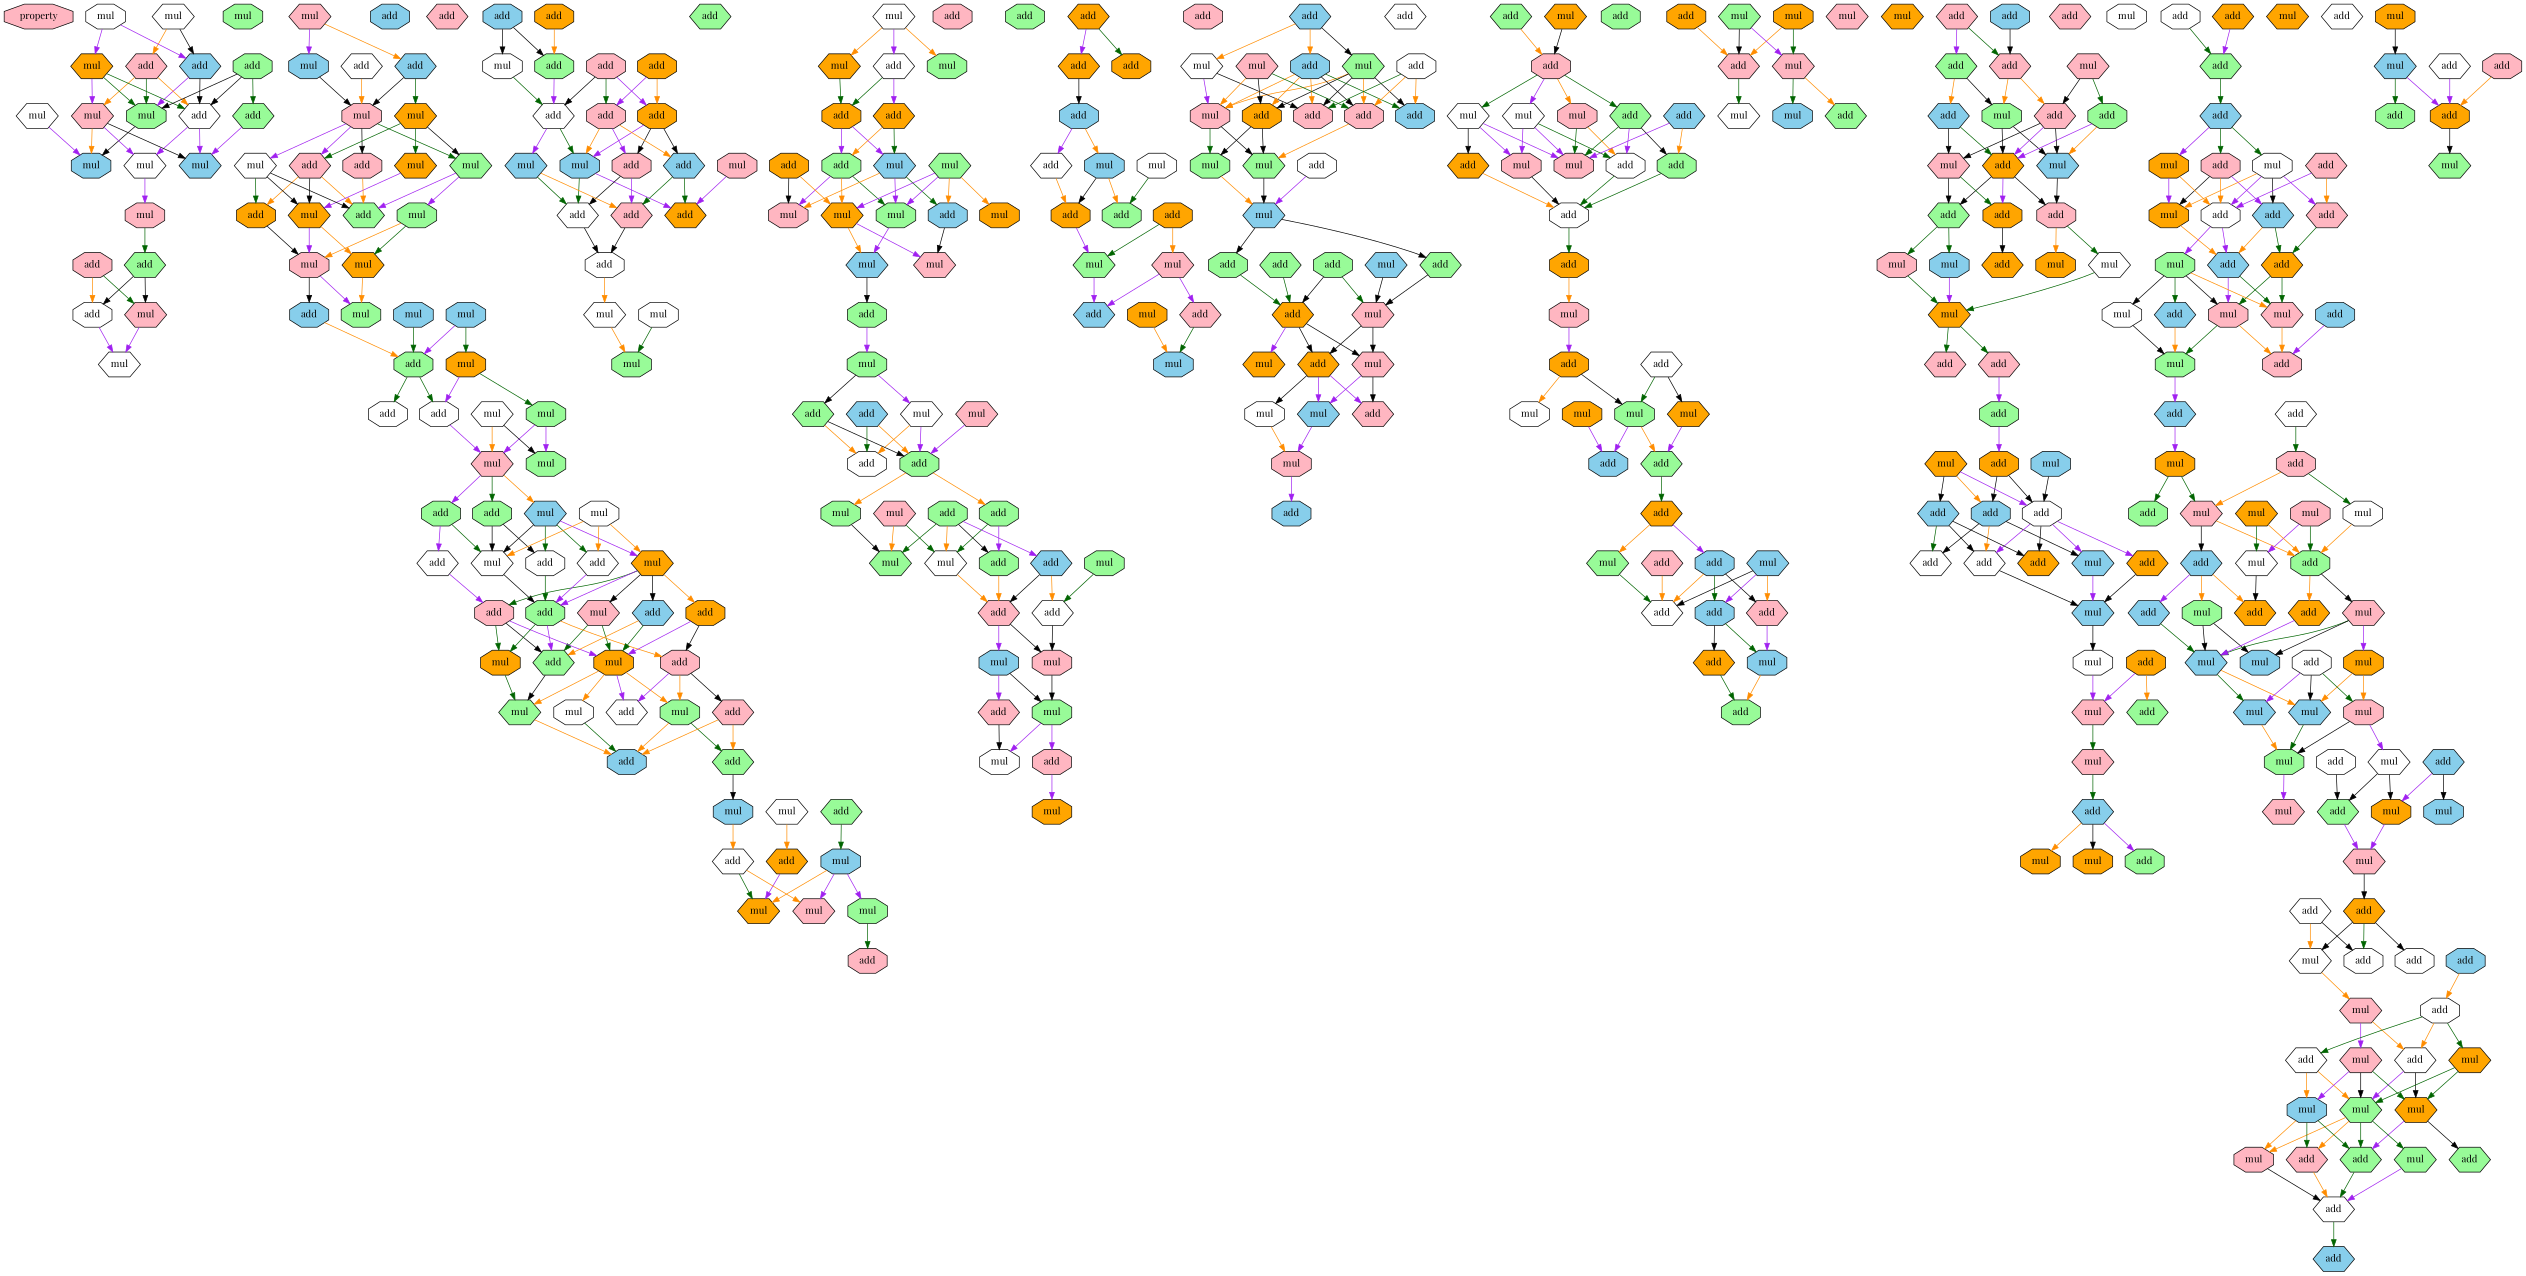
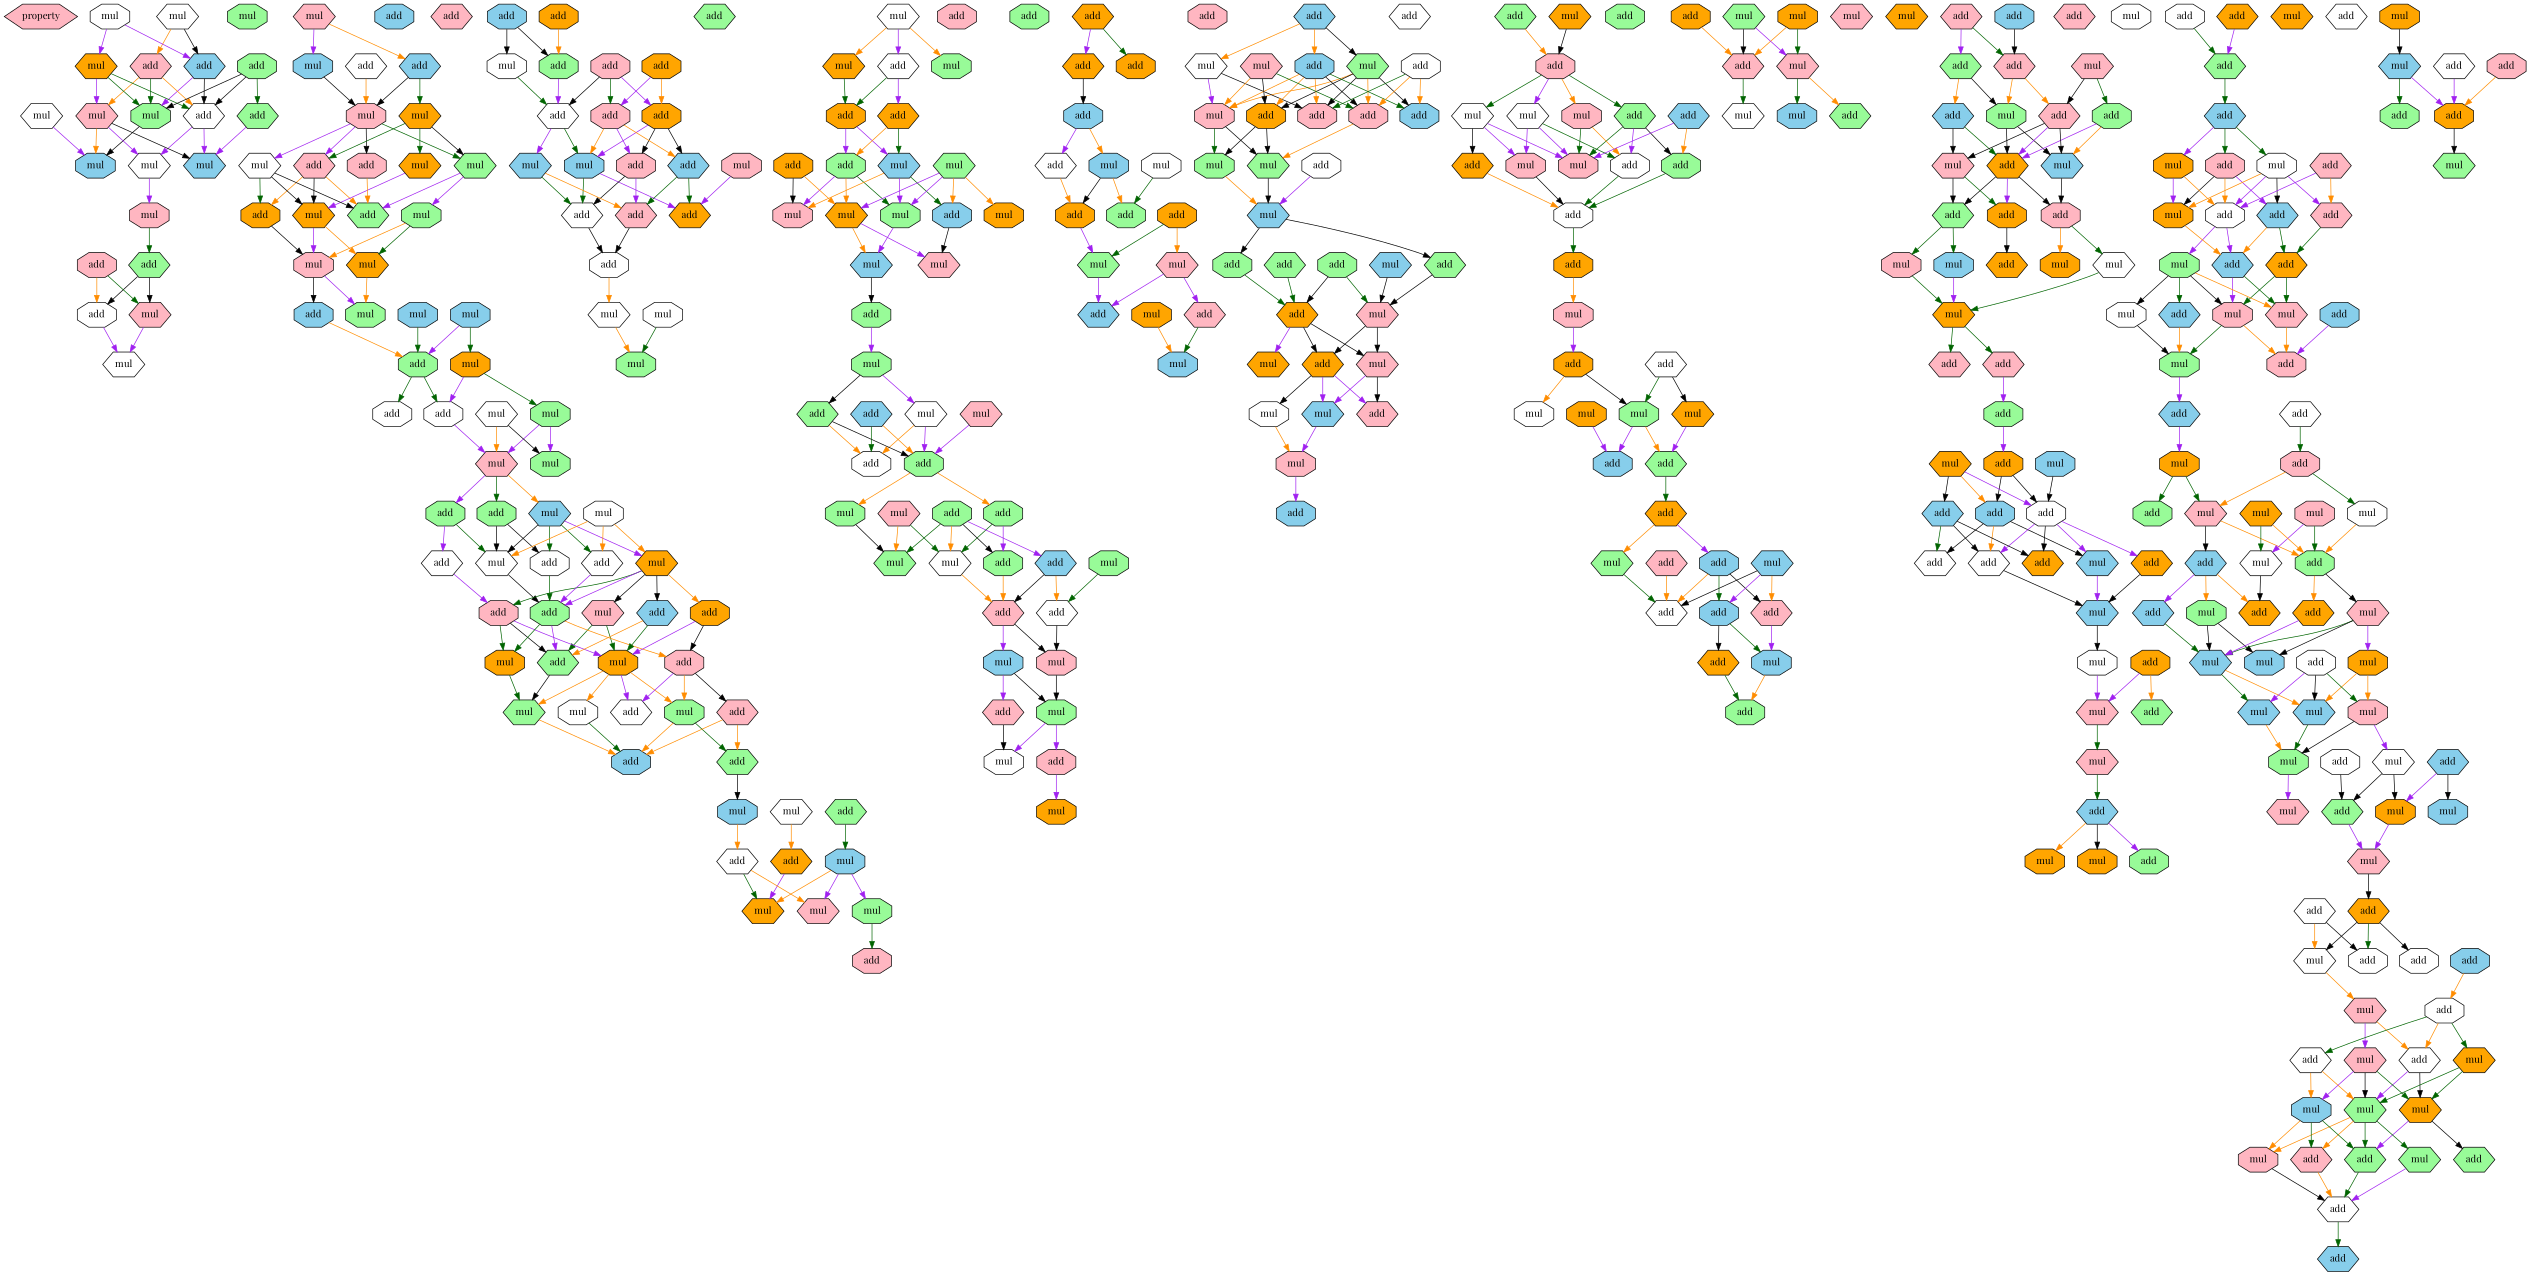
node "property": shape octagon -> hexagon
